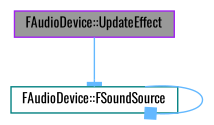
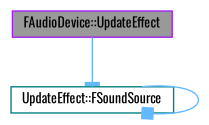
node "FAudioDevice::FSoundSource": label "FAudioDevice::FSoundSource" -> "UpdateEffect::FSoundSource"
